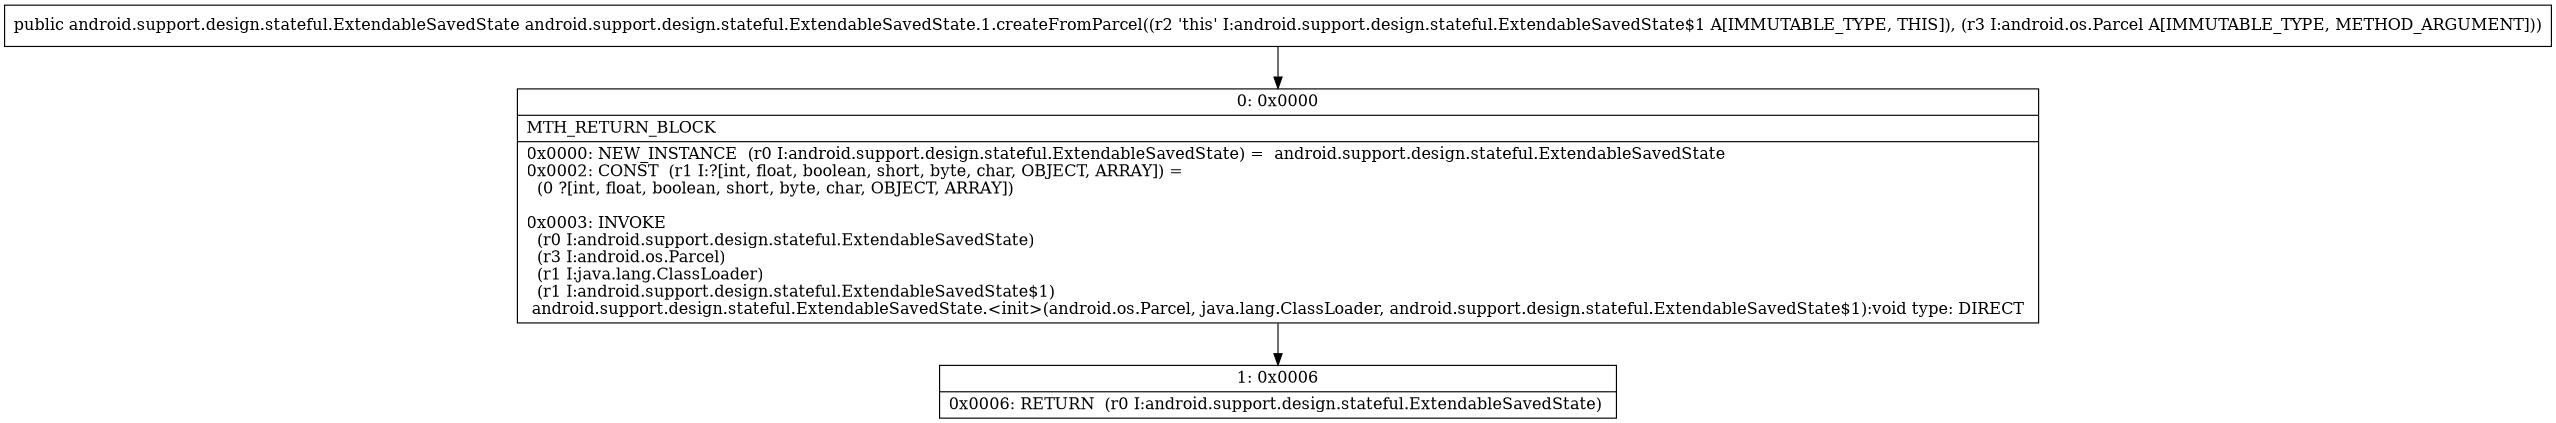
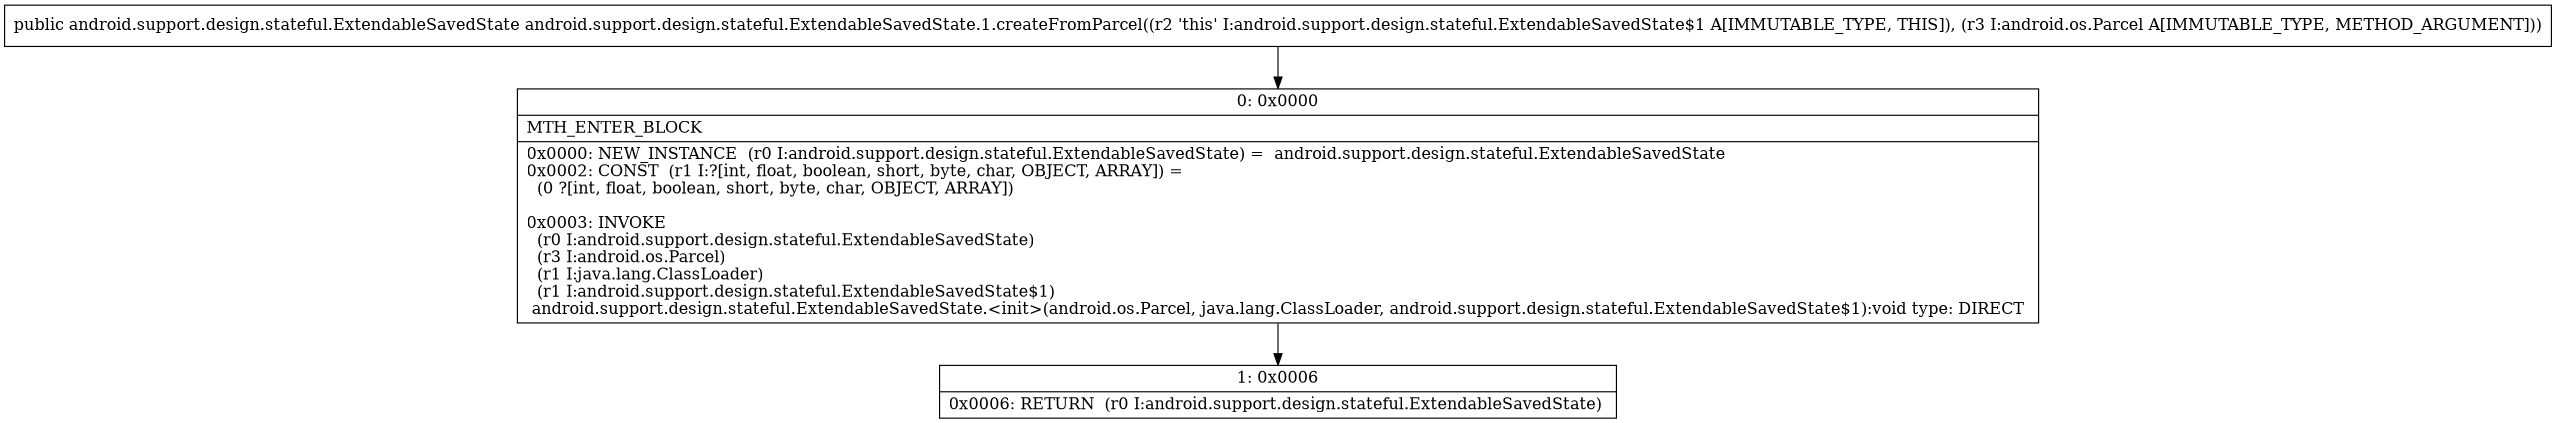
node "0: 0x0000": text "MTH_RETURN_BLOCK" -> "MTH_ENTER_BLOCK"
